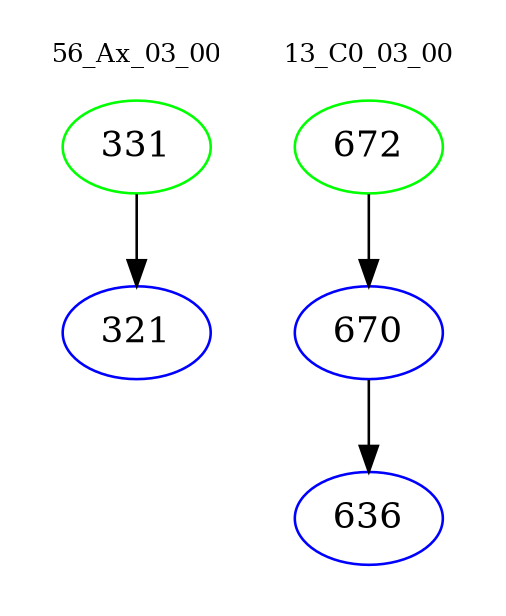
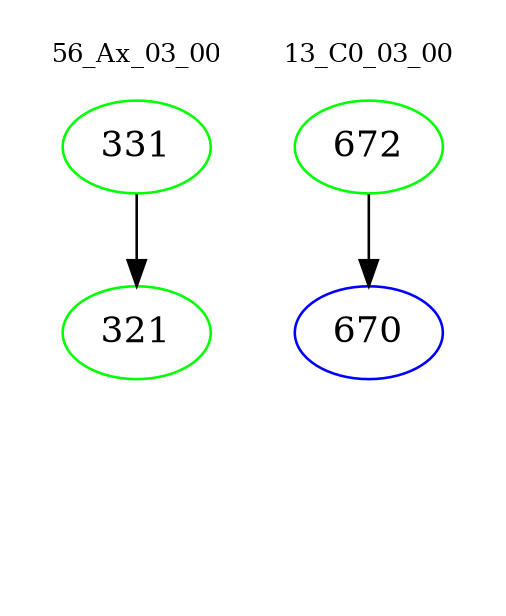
node "321": color blue -> green
node "636": removed
